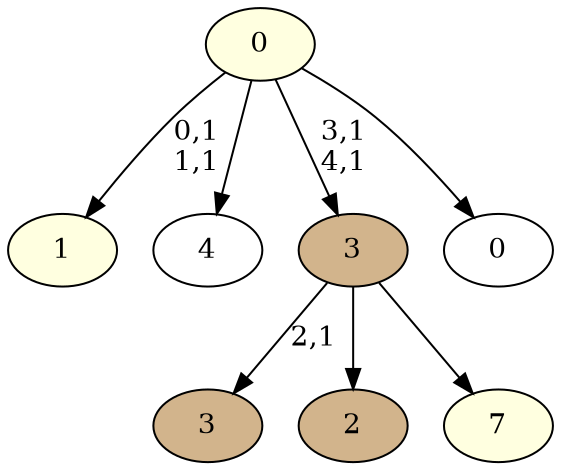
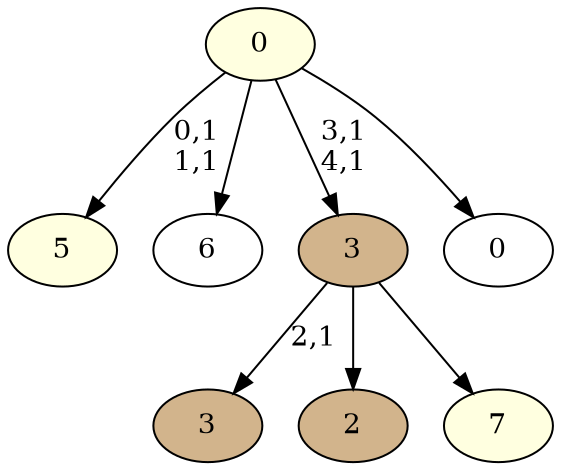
node "1": label "1" -> "5"
node "4": label "4" -> "6"
